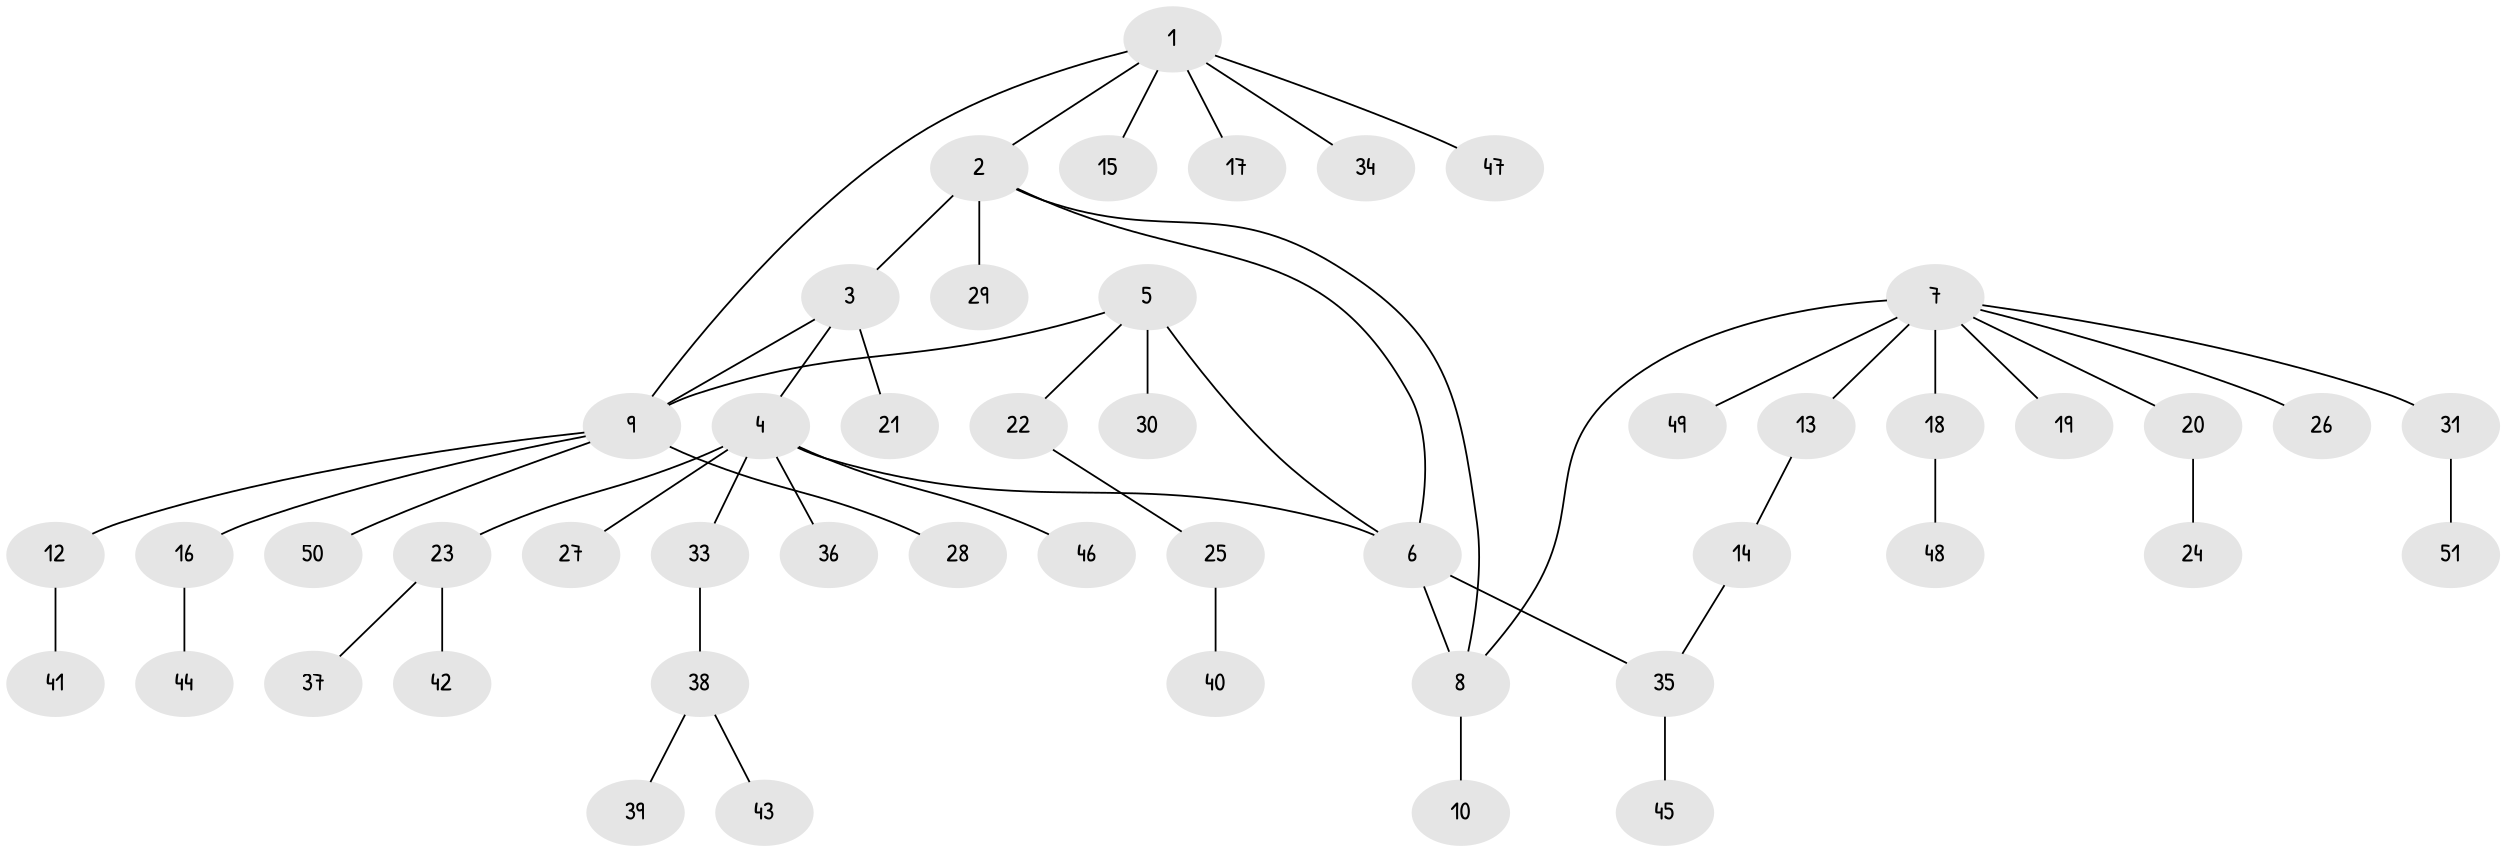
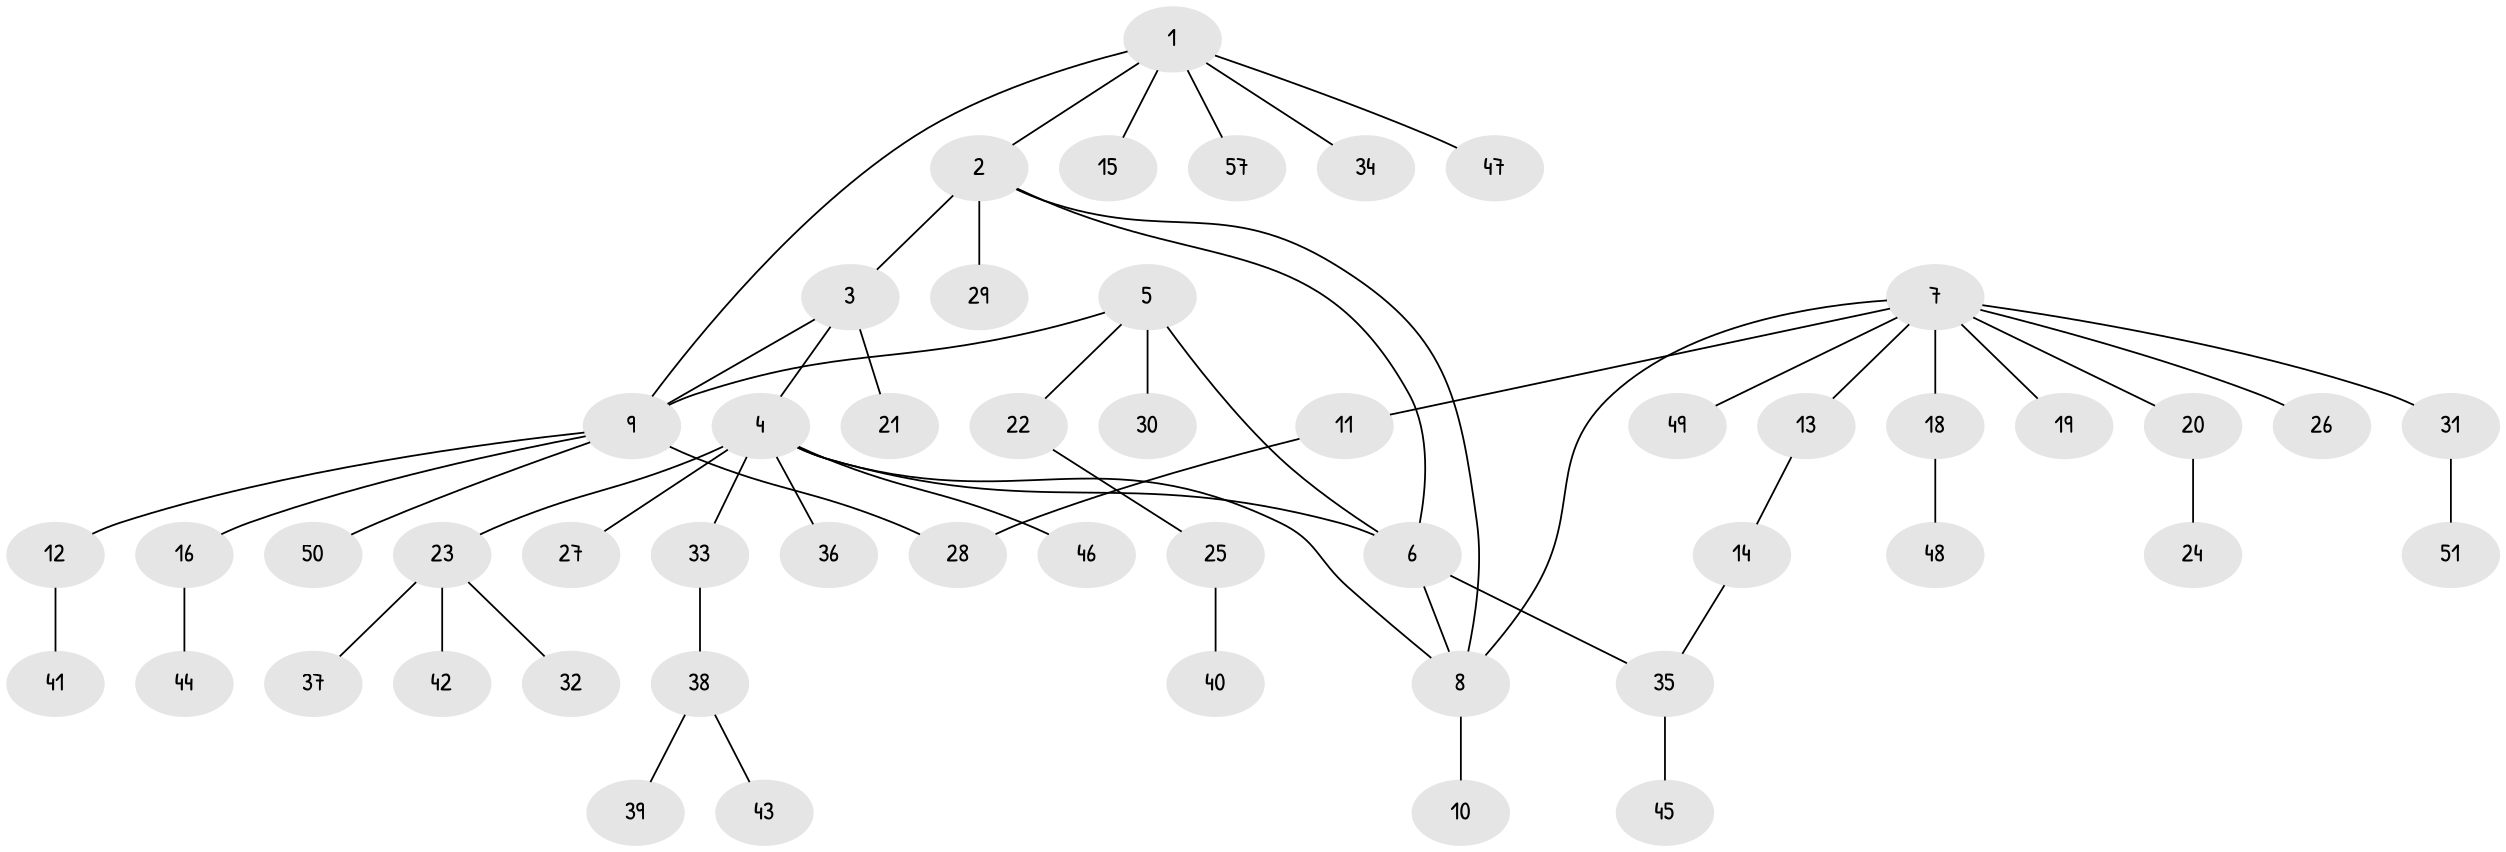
node "17": label "17" -> "57"
node "11": added
edge "4" -- "8": added
node "32": added
